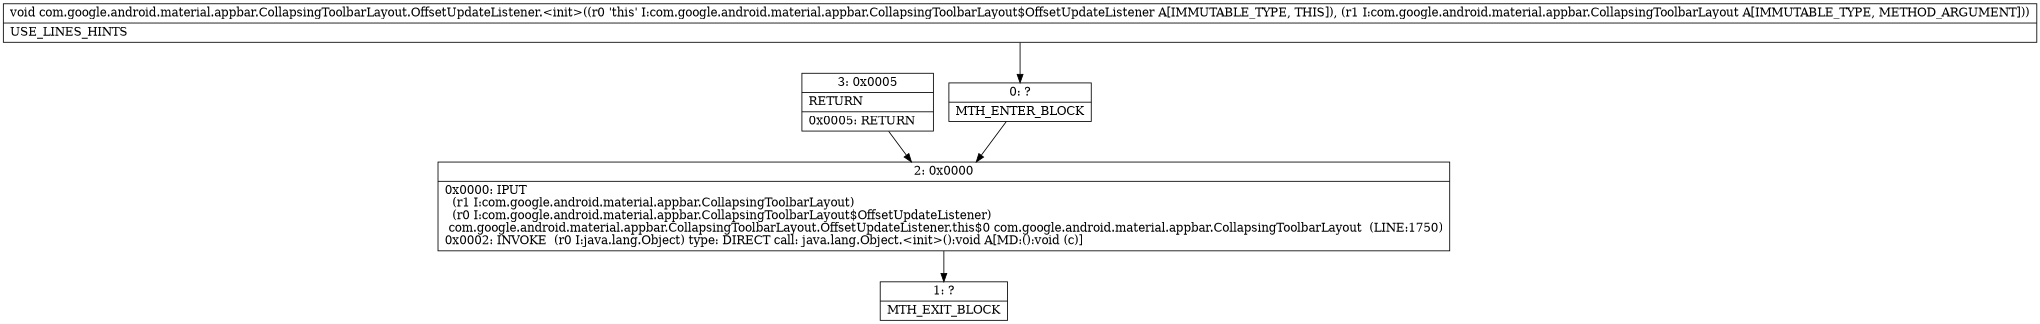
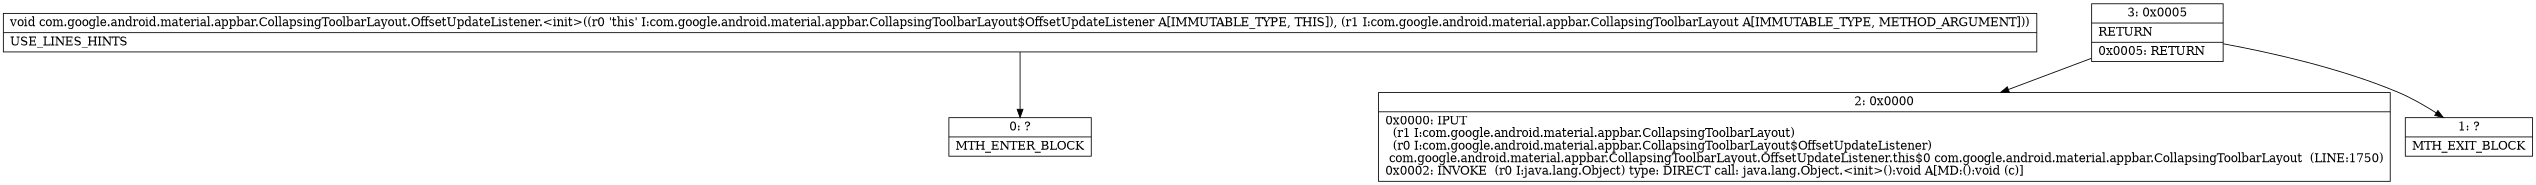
edge "0: ?" -> "2: 0x0000": removed
edge "2: 0x0000" -> "1: ?": now "3: 0x0005" -> "1: ?"
